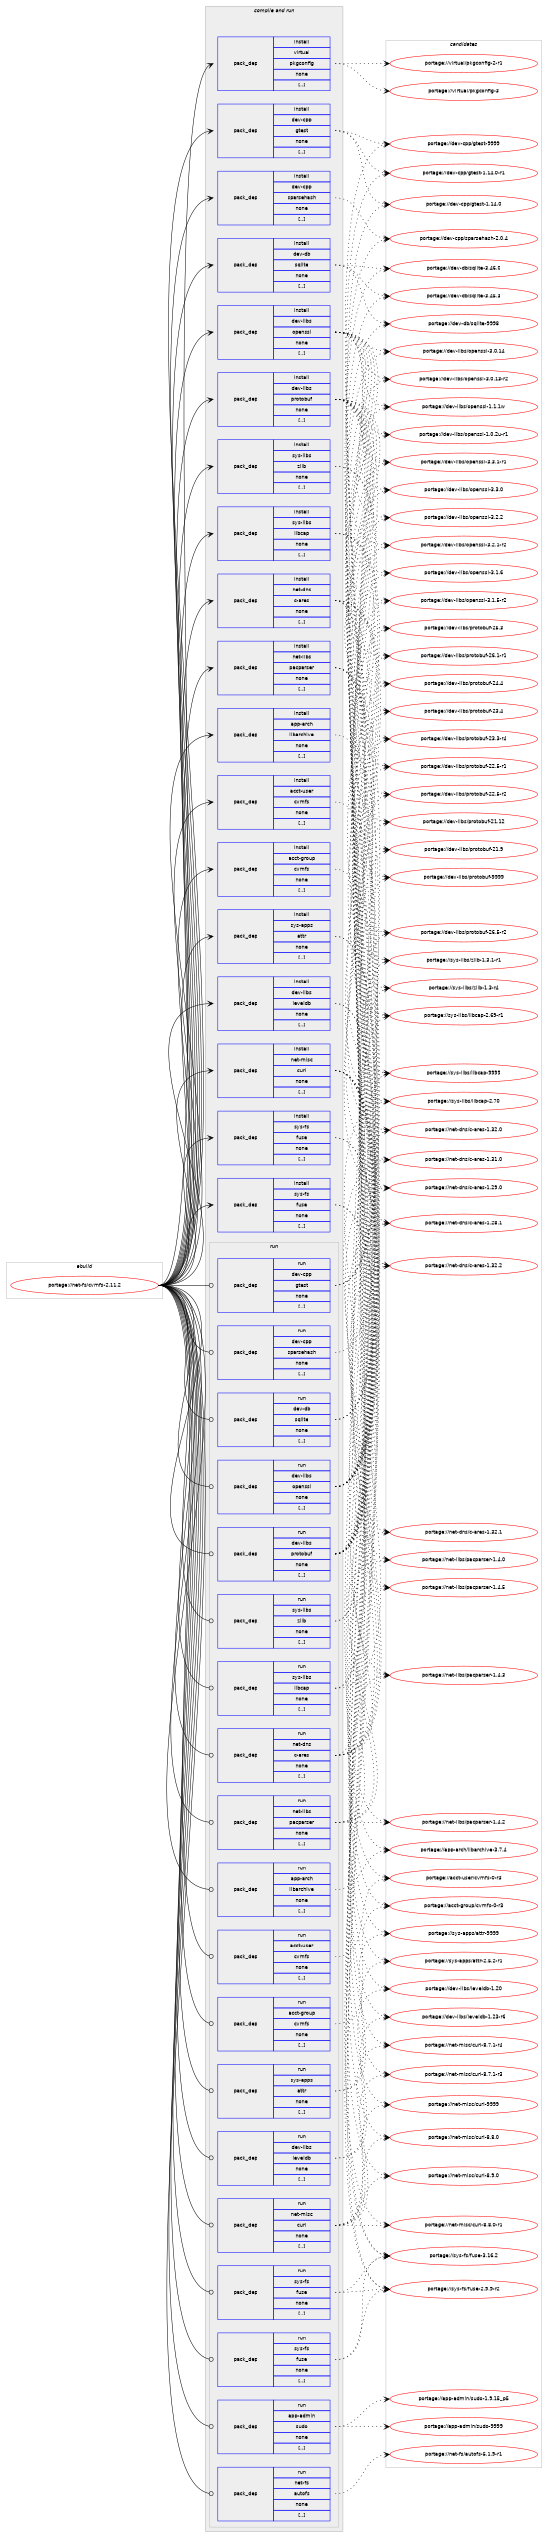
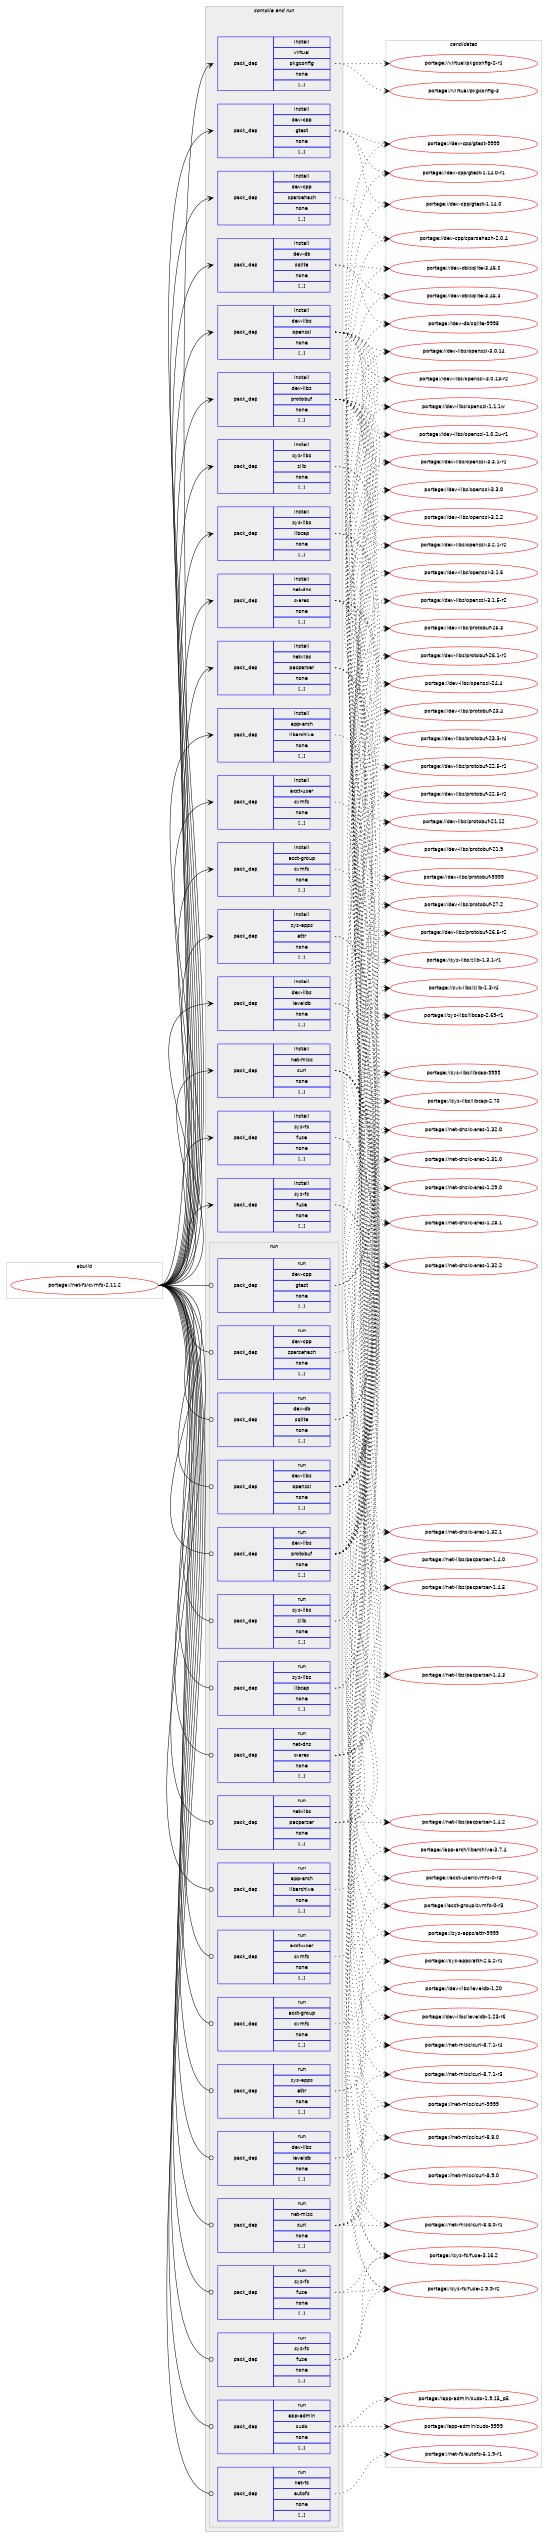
node "portage://dev-libs/protobuf-24.4": label "portage://dev-libs/protobuf-24.4" -> "portage://dev-libs/openssl-24.4"
node "portage://dev-libs/protobuf-27.2": added
